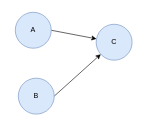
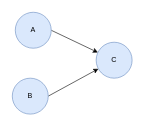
node "C": moved (114, 42) -> (114, 60)
node "B": moved (36, 96) -> (30, 96)
